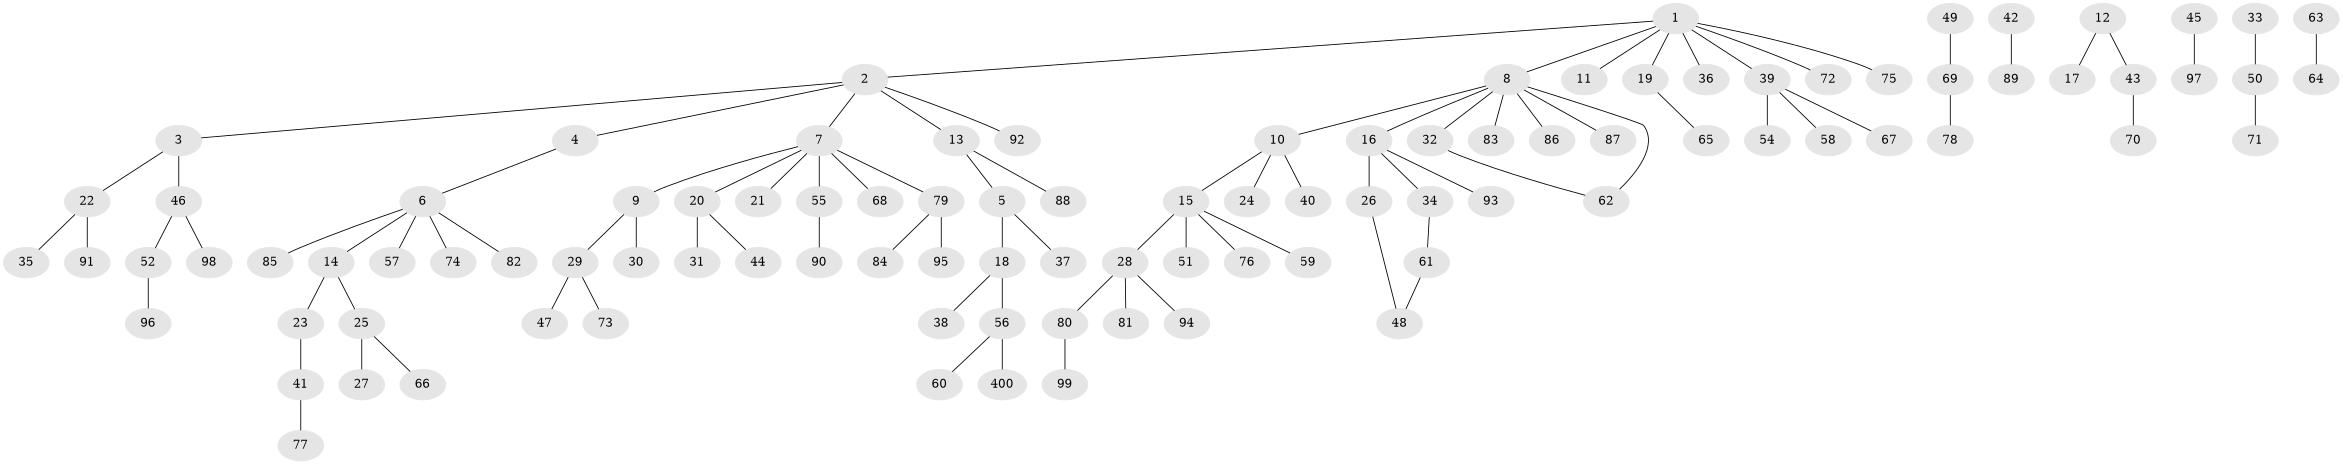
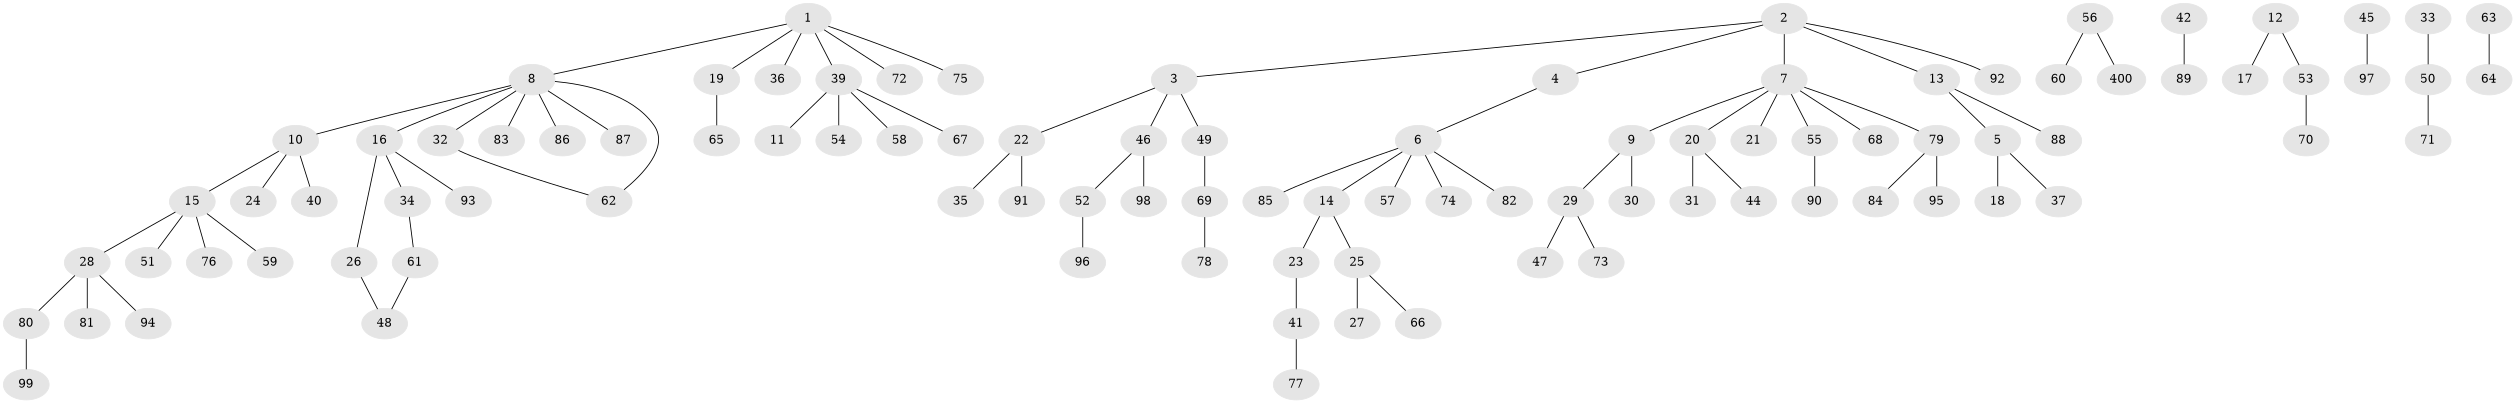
edge "1" -- "2": removed
edge "1" -- "11": now "39" -- "11"
node "43": label "43" -> "53"
edge "3" -- "49": added
edge "18" -- "56": removed
node "38": removed
